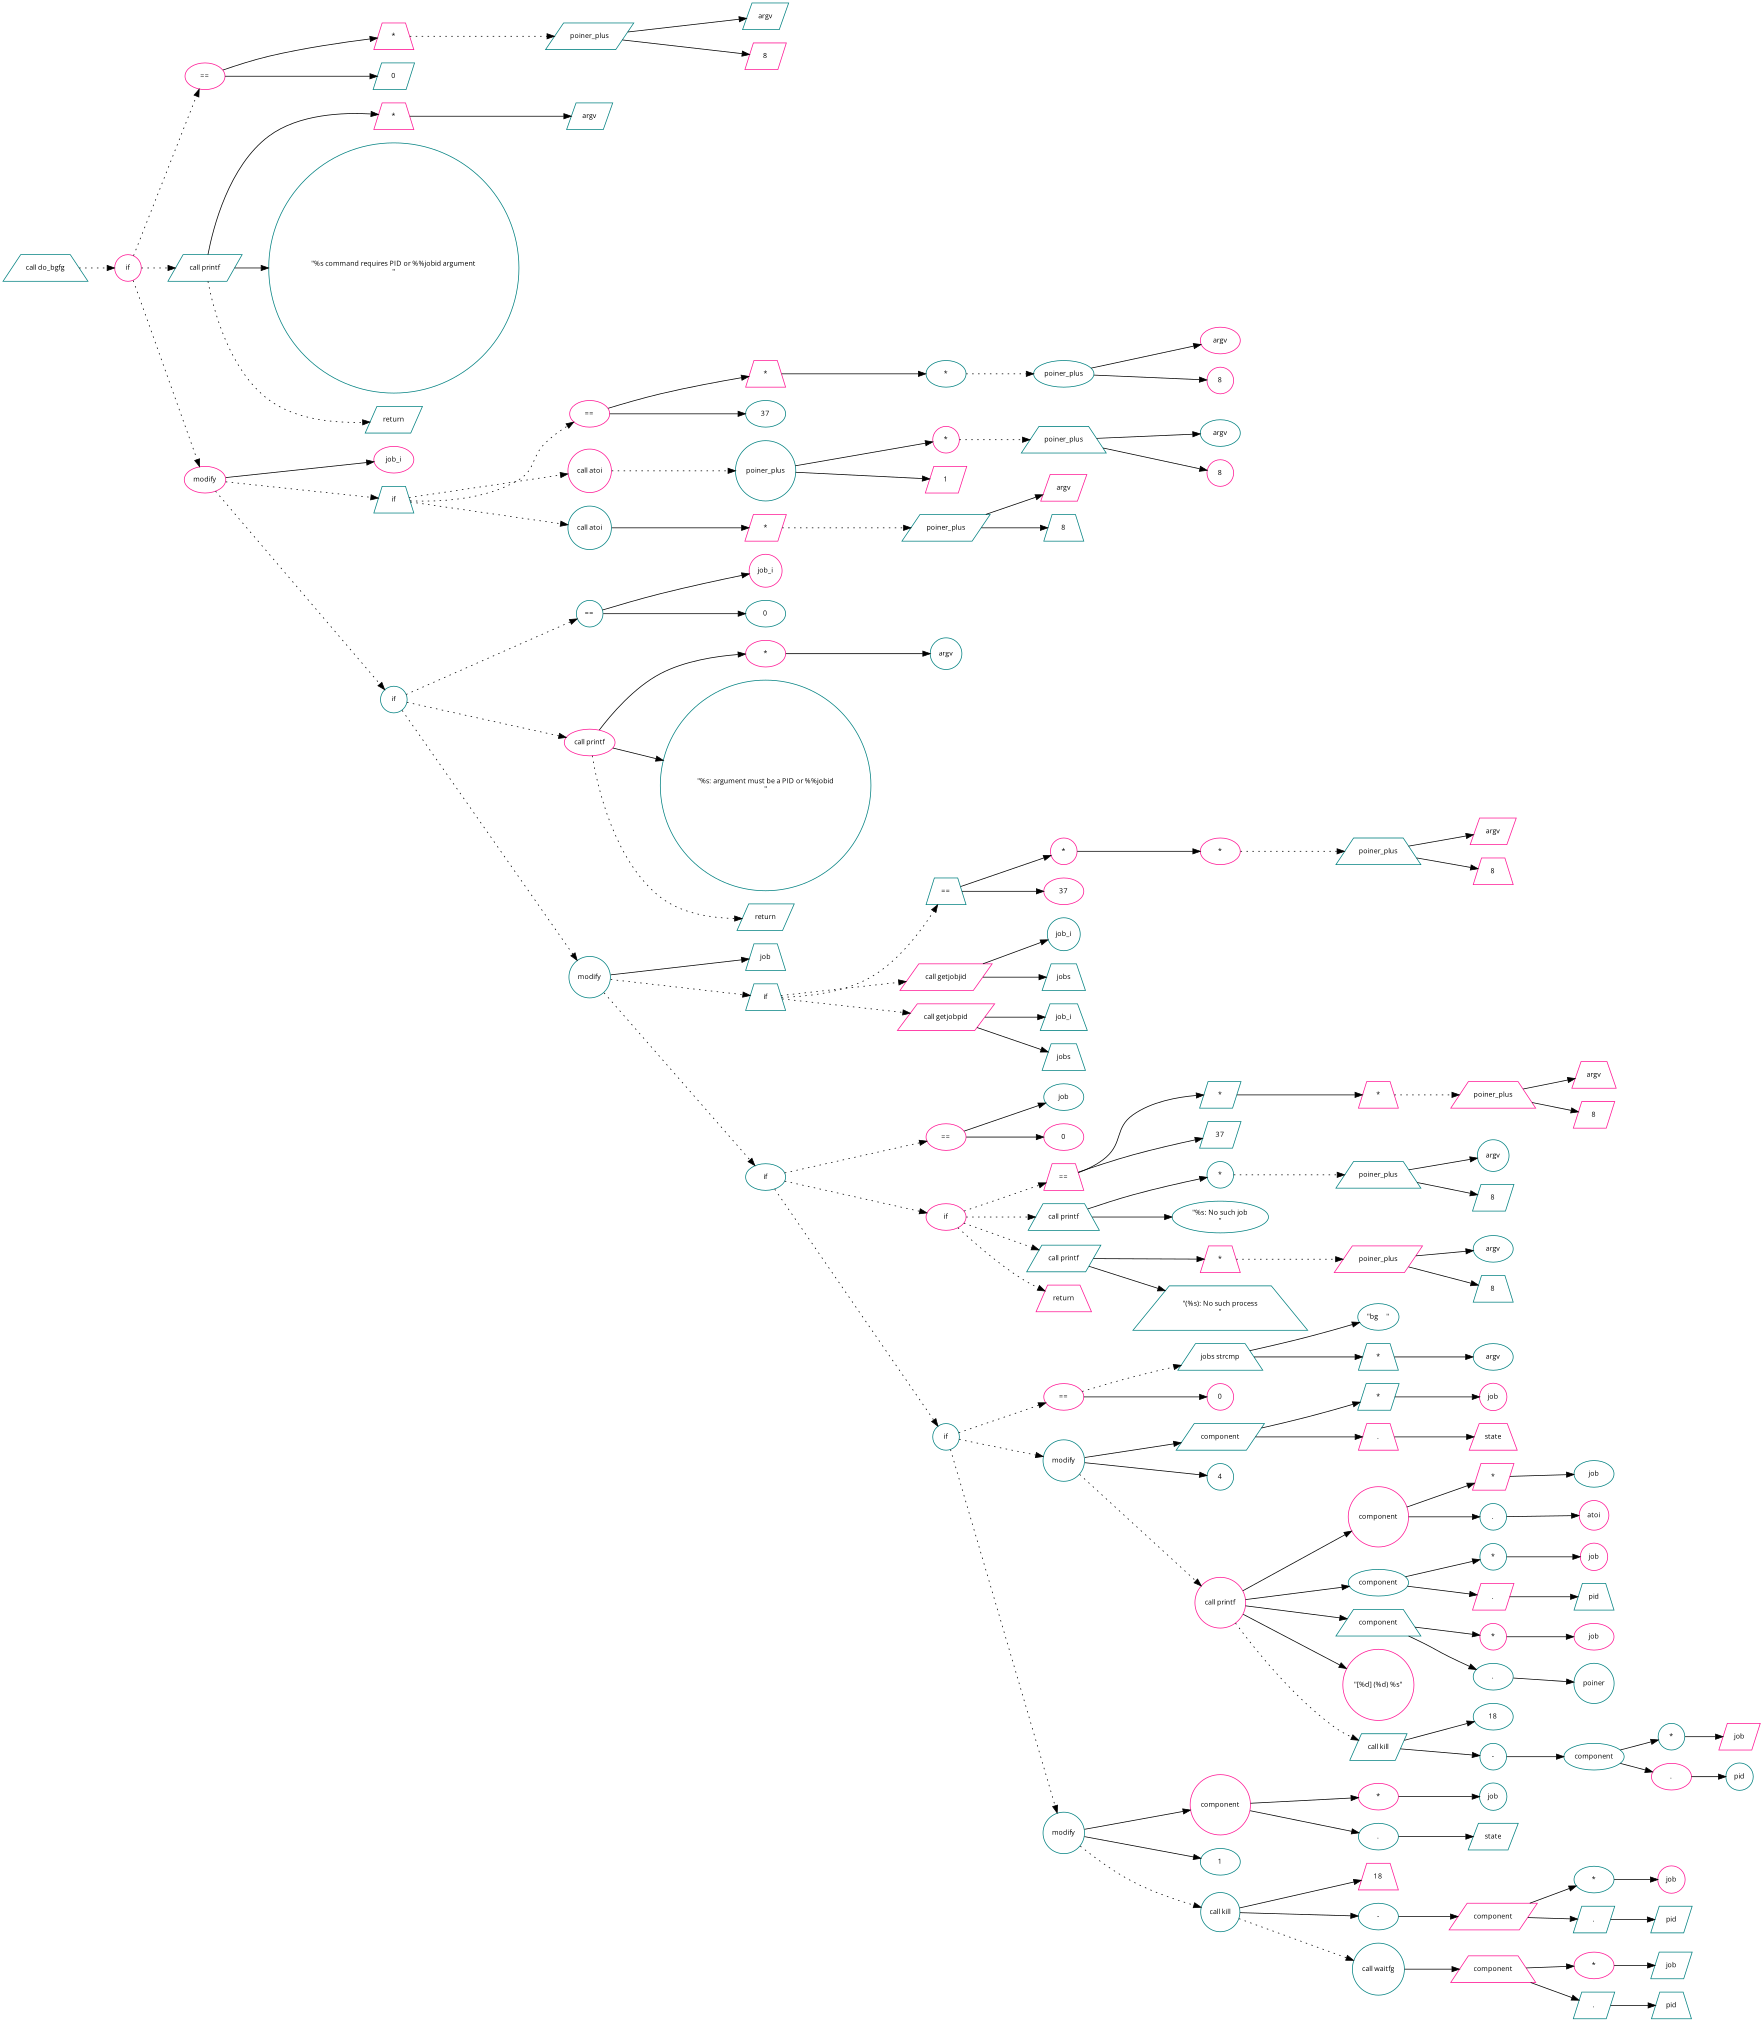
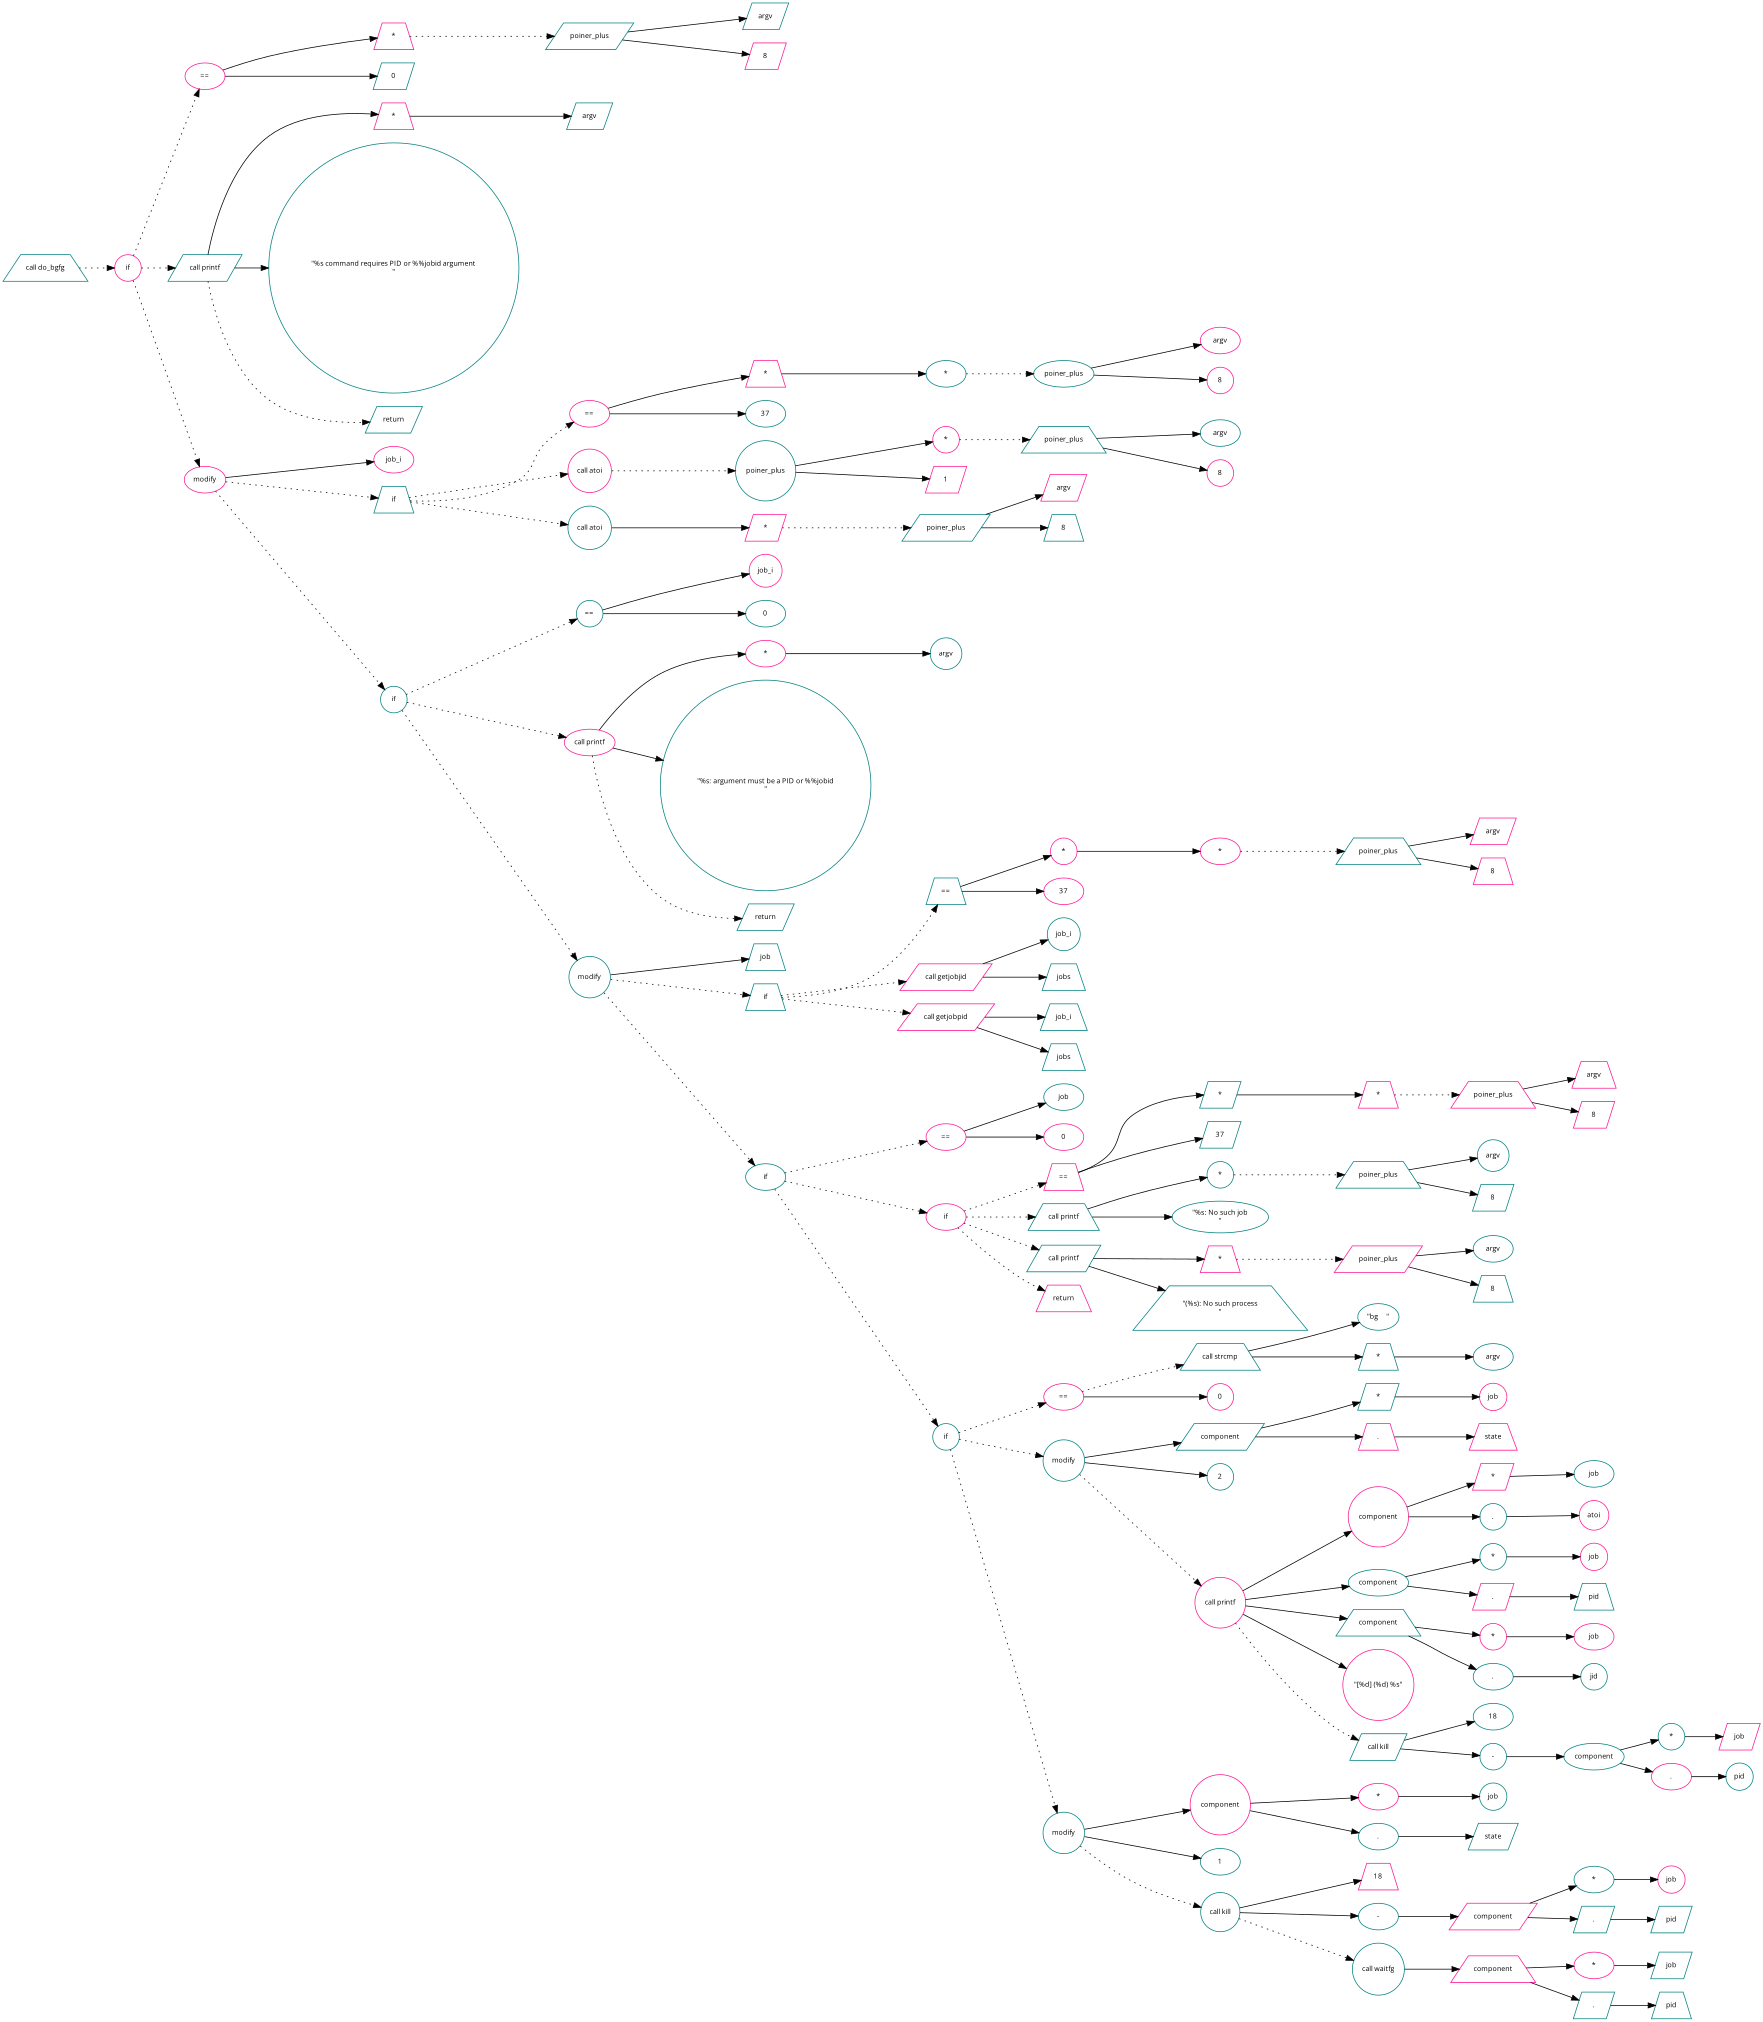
node "jobs strcmp": label "jobs strcmp" -> "call strcmp"
node "4": label "4" -> "2"
node "poiner": label "poiner" -> "jid"
